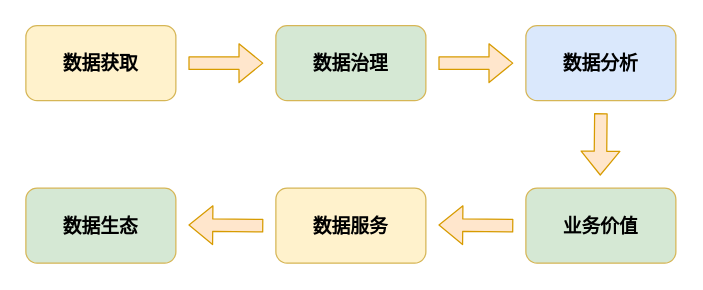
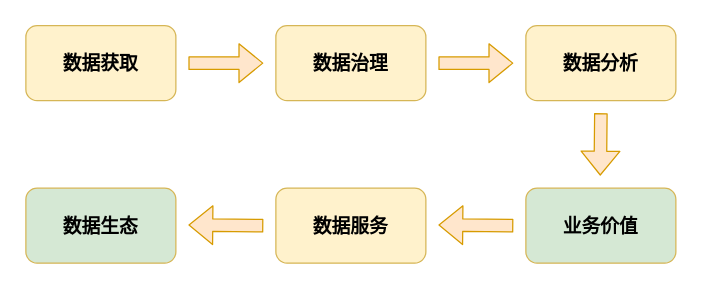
node "数据治理": fillcolor #d5e8d4 -> #fff2cc
node "数据分析": fillcolor #dae8fc -> #fff2cc
